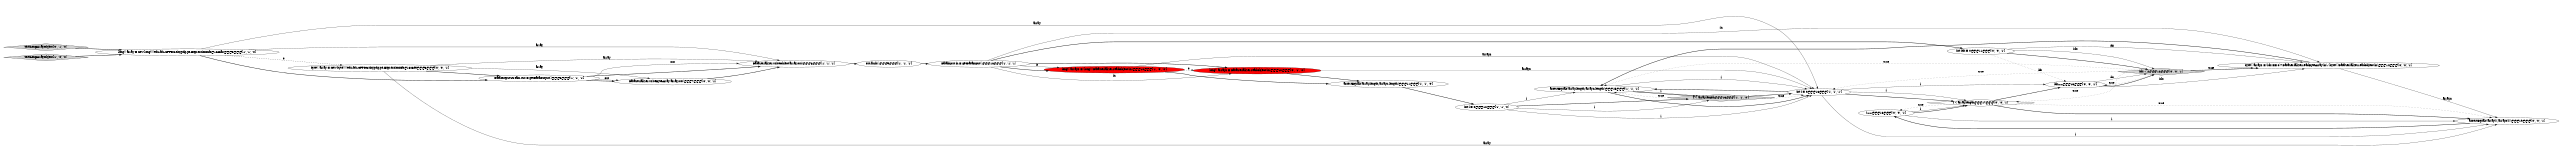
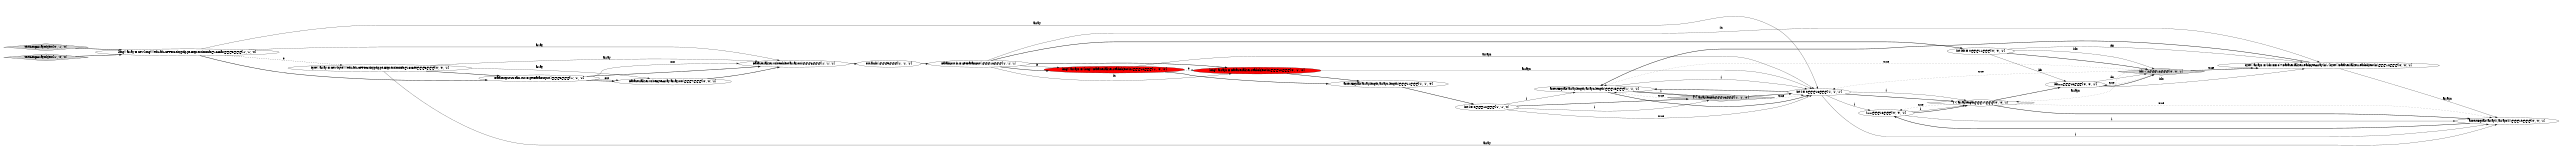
edge "int idx = 0@@@11@@@['0', '0', '1']" -> "idx++@@@13@@@['0', '0', '1']": style dotted -> solid
edge "int i = 0@@@16@@@['1', '1', '1']" -> "idx++@@@13@@@['0', '0', '1']": now "int i = 0@@@16@@@['1', '1', '1']" -> "i++@@@18@@@['0', '0', '1']"
edge "idx < 2@@@12@@@['0', '0', '1']" -> "i < array.length@@@17@@@['0', '0', '1']": label "true" -> "array2"
edge "int i = 0@@@12@@@['1', '1', '0']" -> "int i = 0@@@16@@@['1', '1', '1']": label "i" -> "true"
